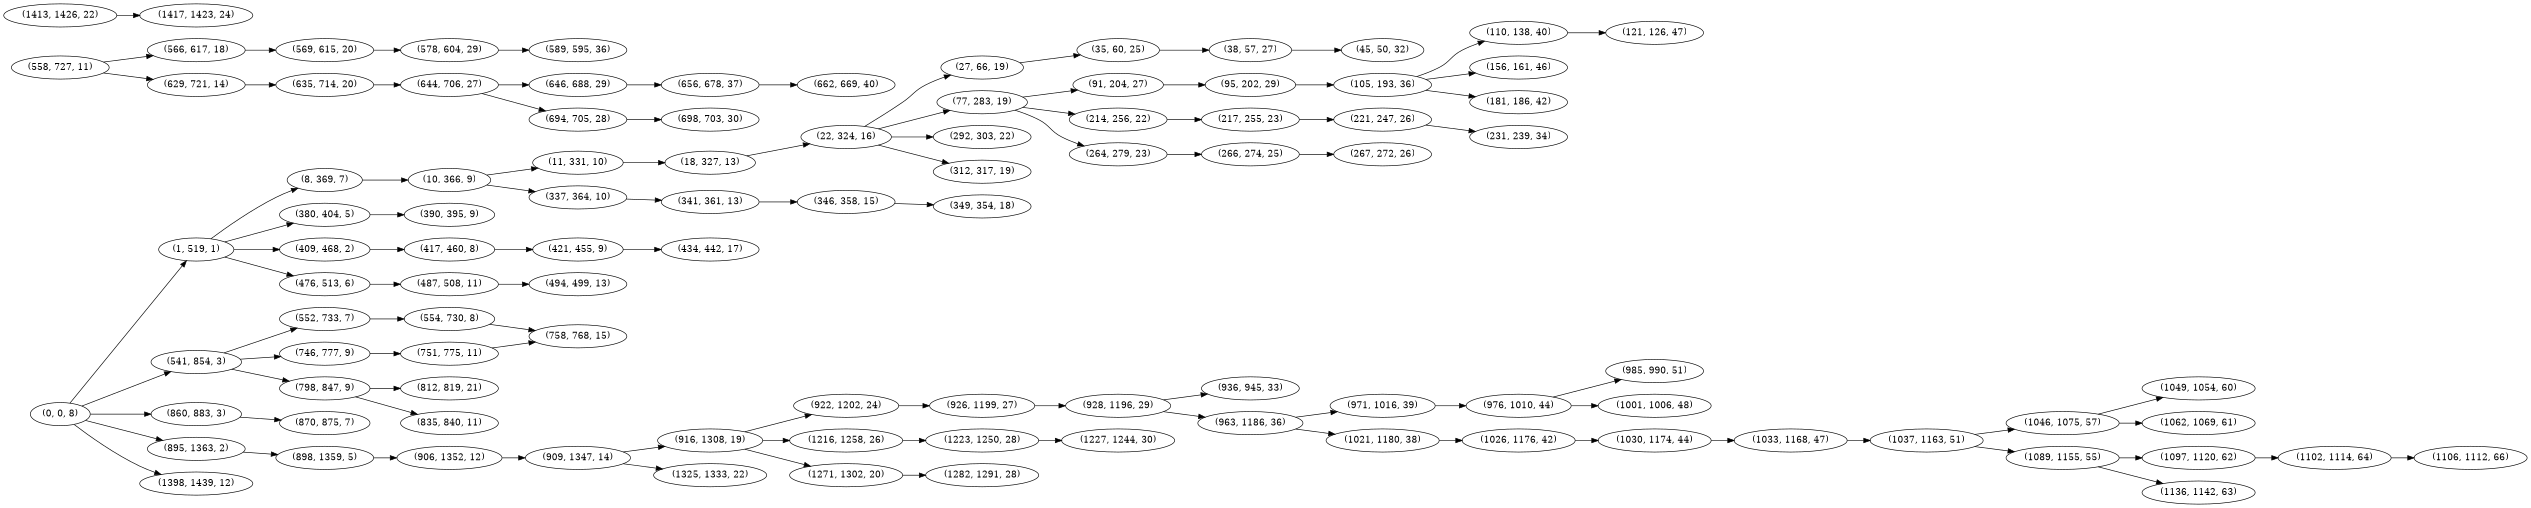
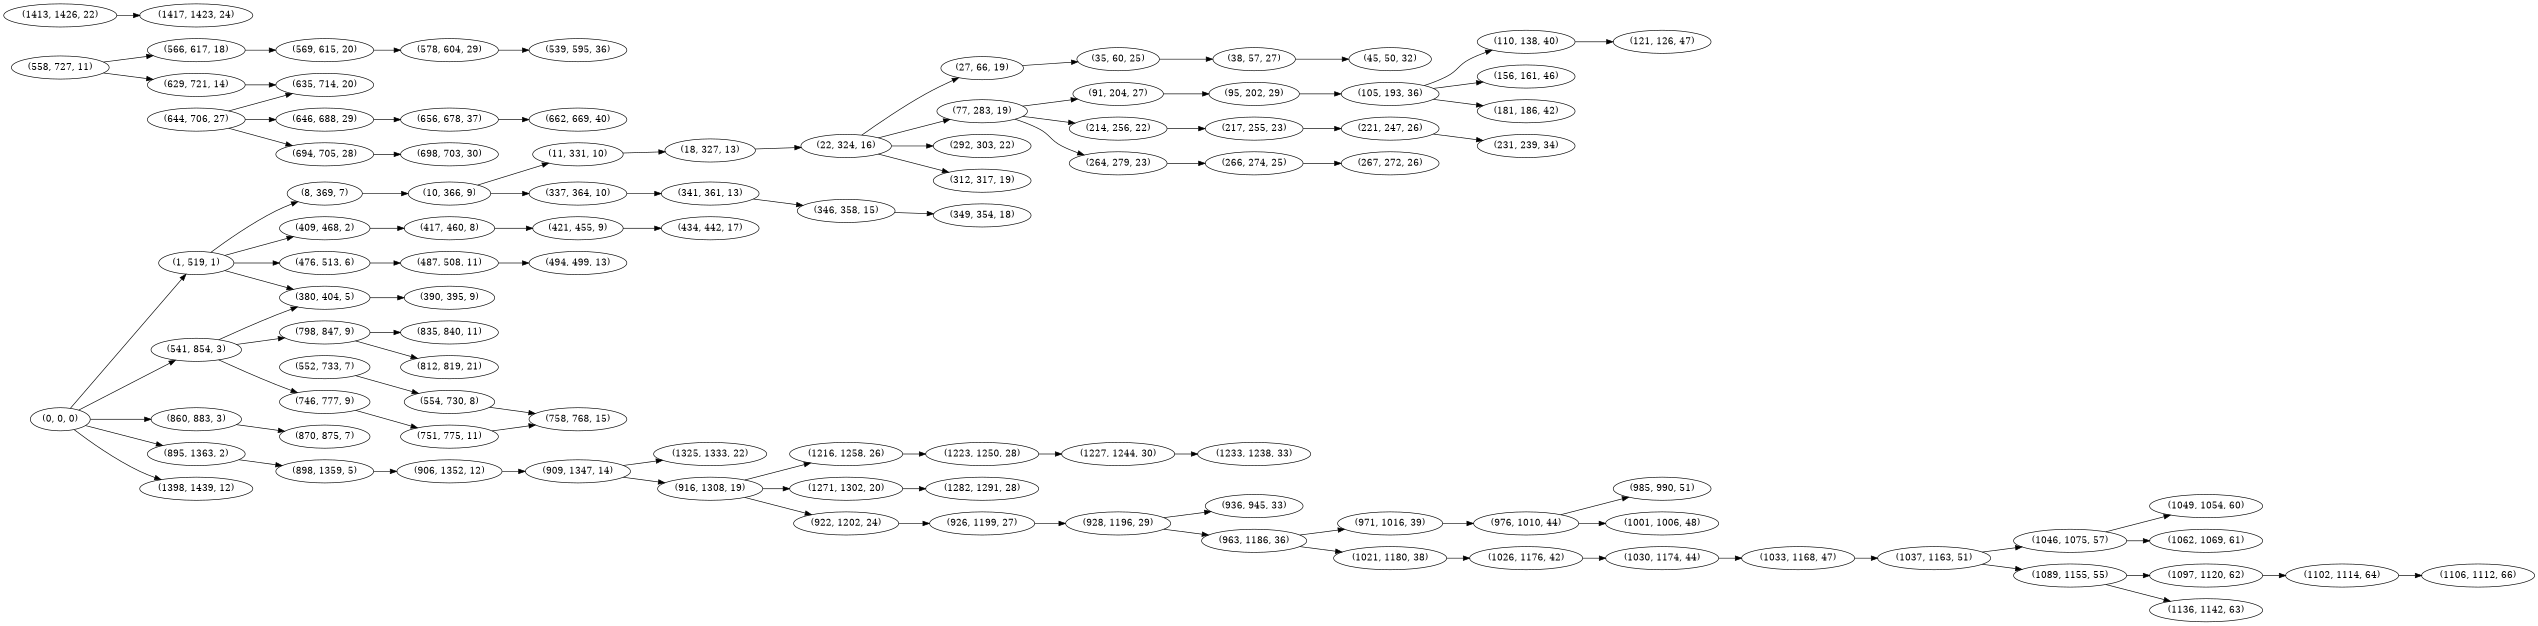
node "(589, 595, 36)": label "(589, 595, 36)" -> "(539, 595, 36)"
edge "(635, 714, 20)" -> "(644, 706, 27)": reversed
edge "(541, 854, 3)" -> "(552, 733, 7)": now "(541, 854, 3)" -> "(380, 404, 5)"
node "(0, 0, 8)": label "(0, 0, 8)" -> "(0, 0, 0)"
node "(1233, 1238, 33)": added
